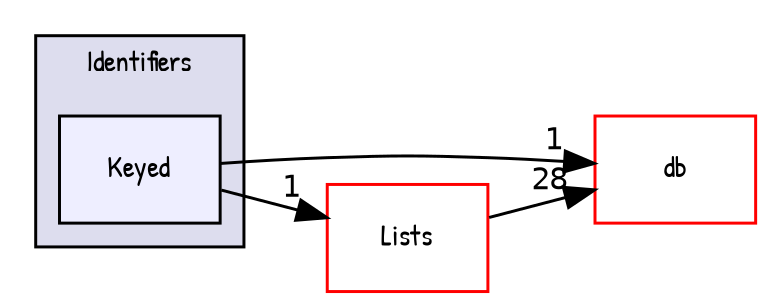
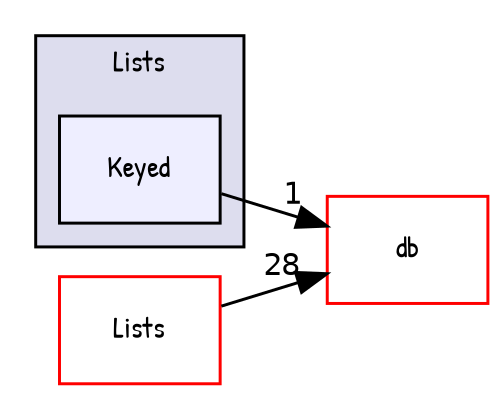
cluster "Identifiers": label "Identifiers" -> "Lists"
edge "Keyed" -> "Lists": removed
